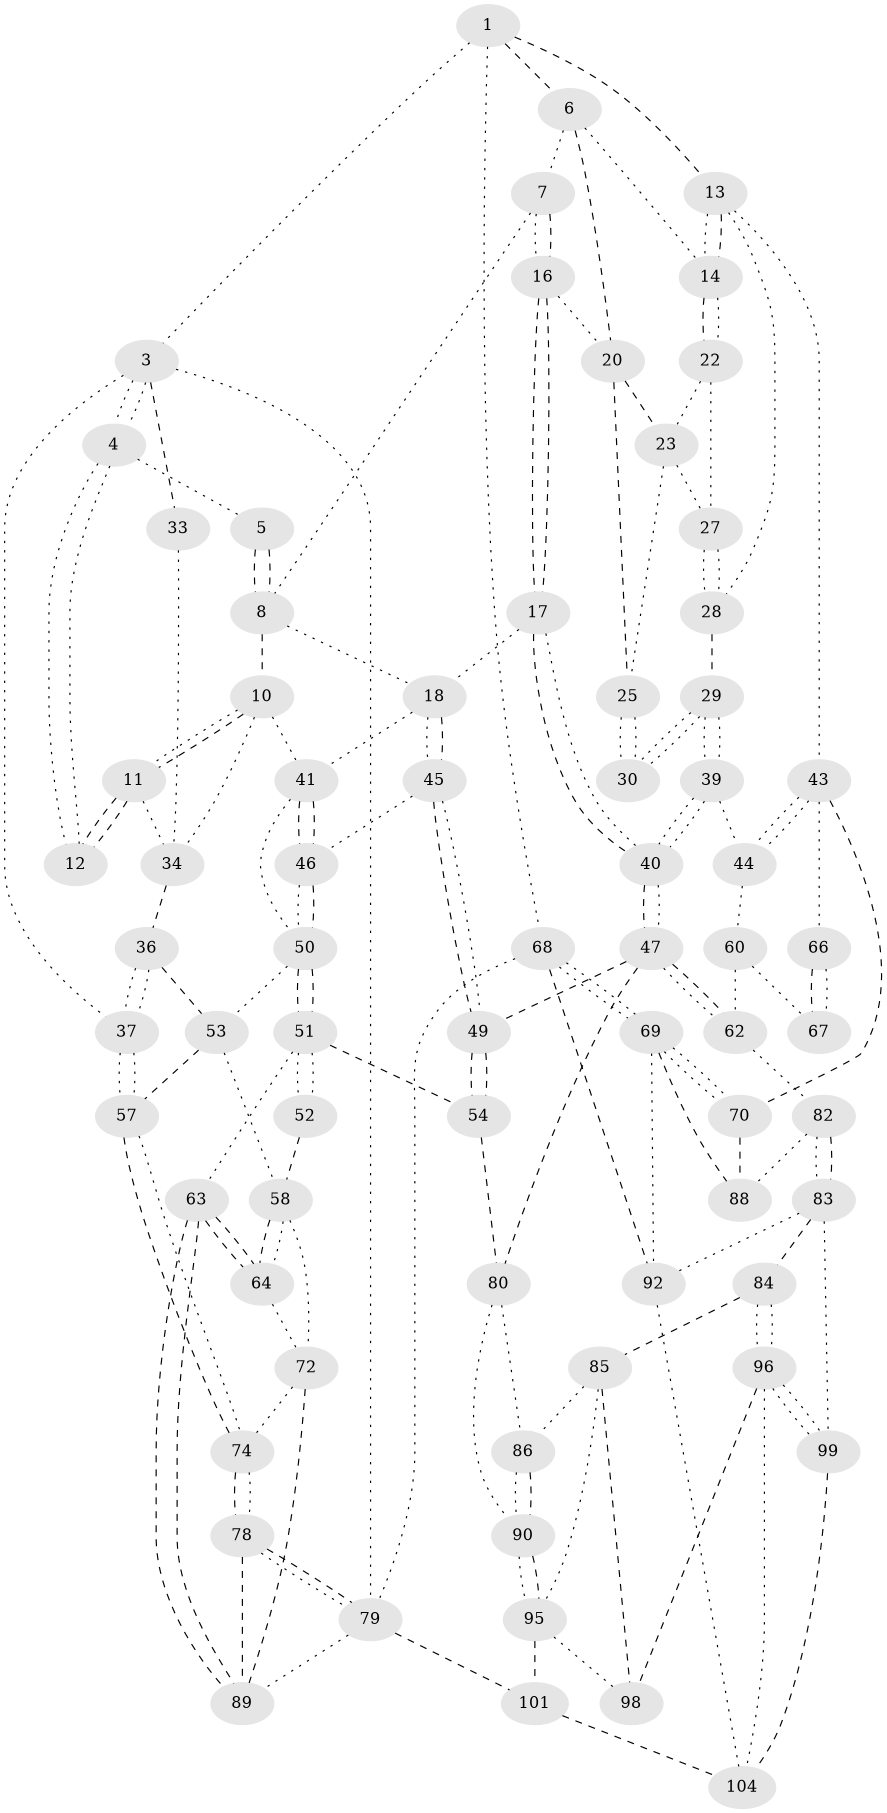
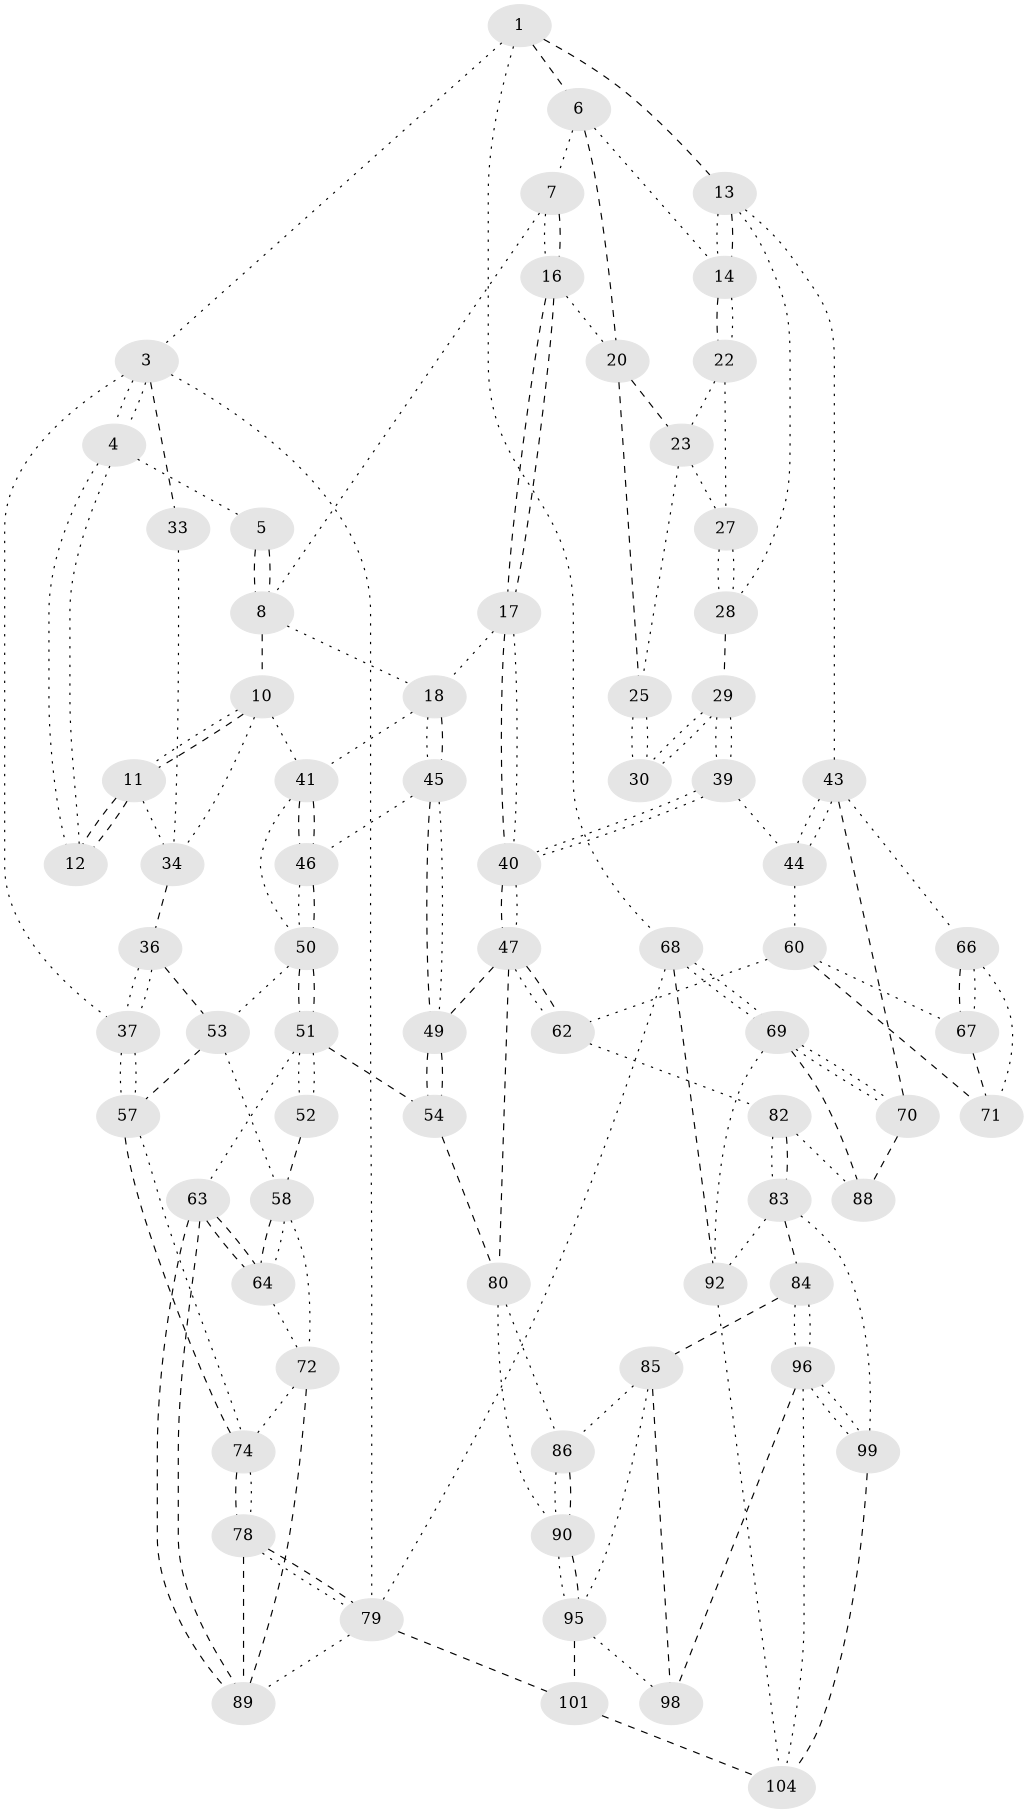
node "71": added
